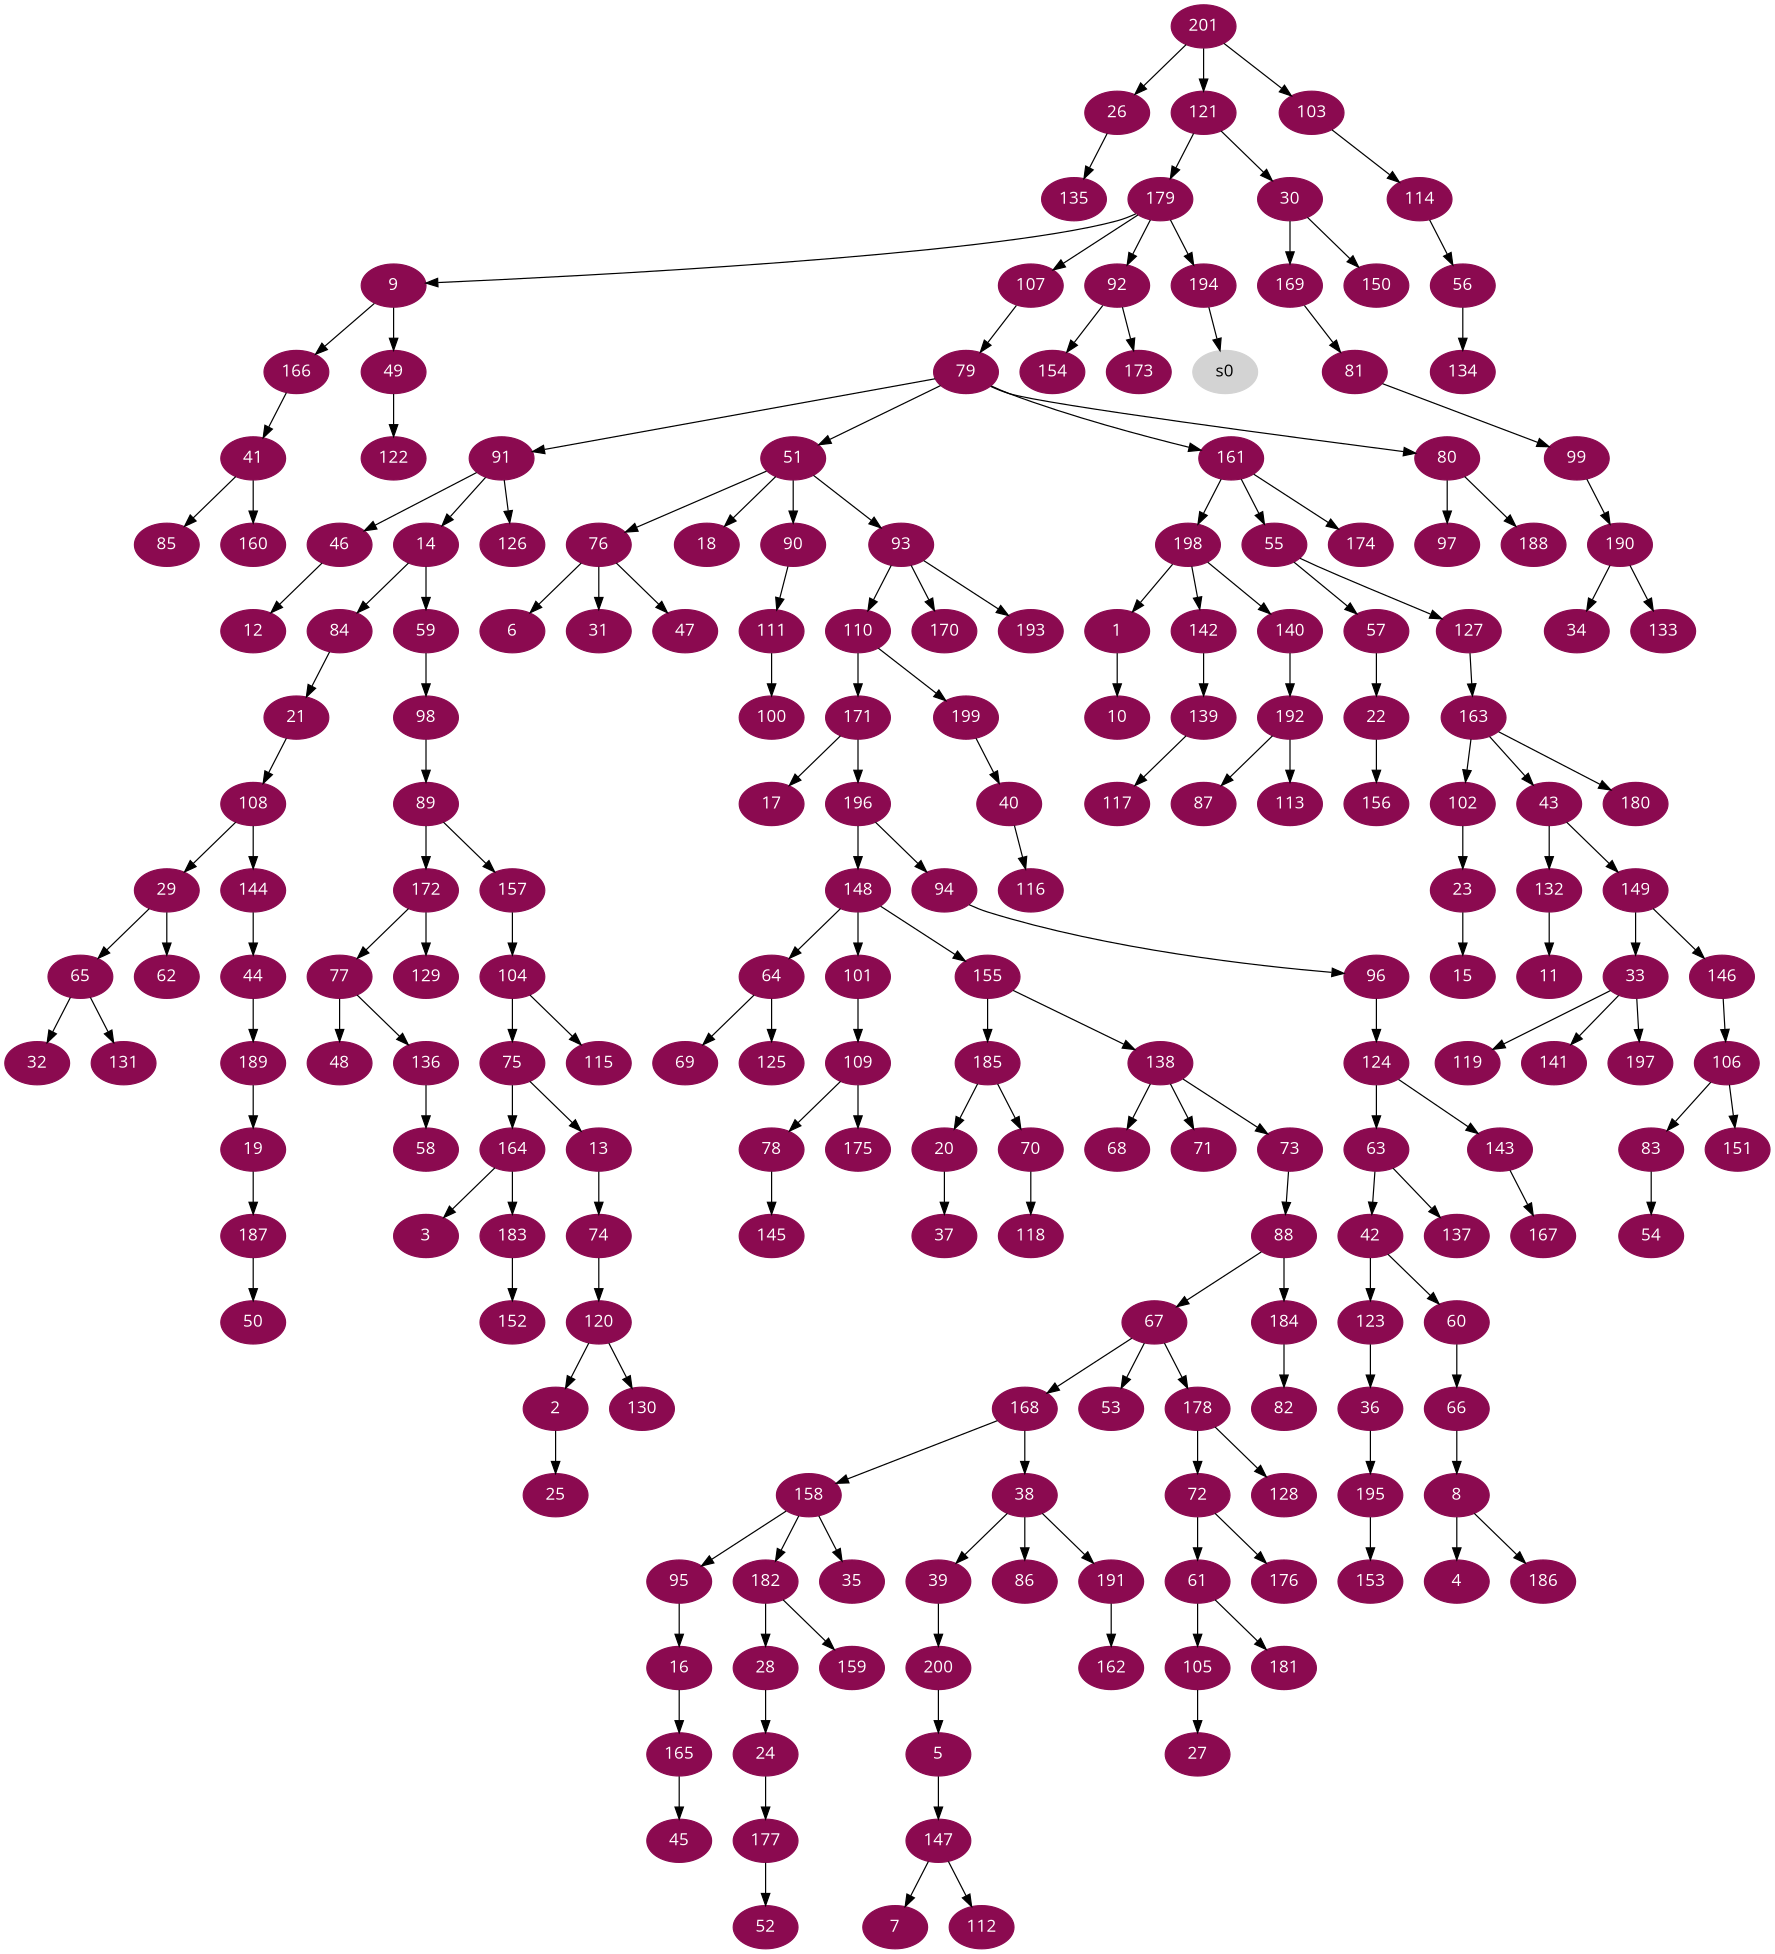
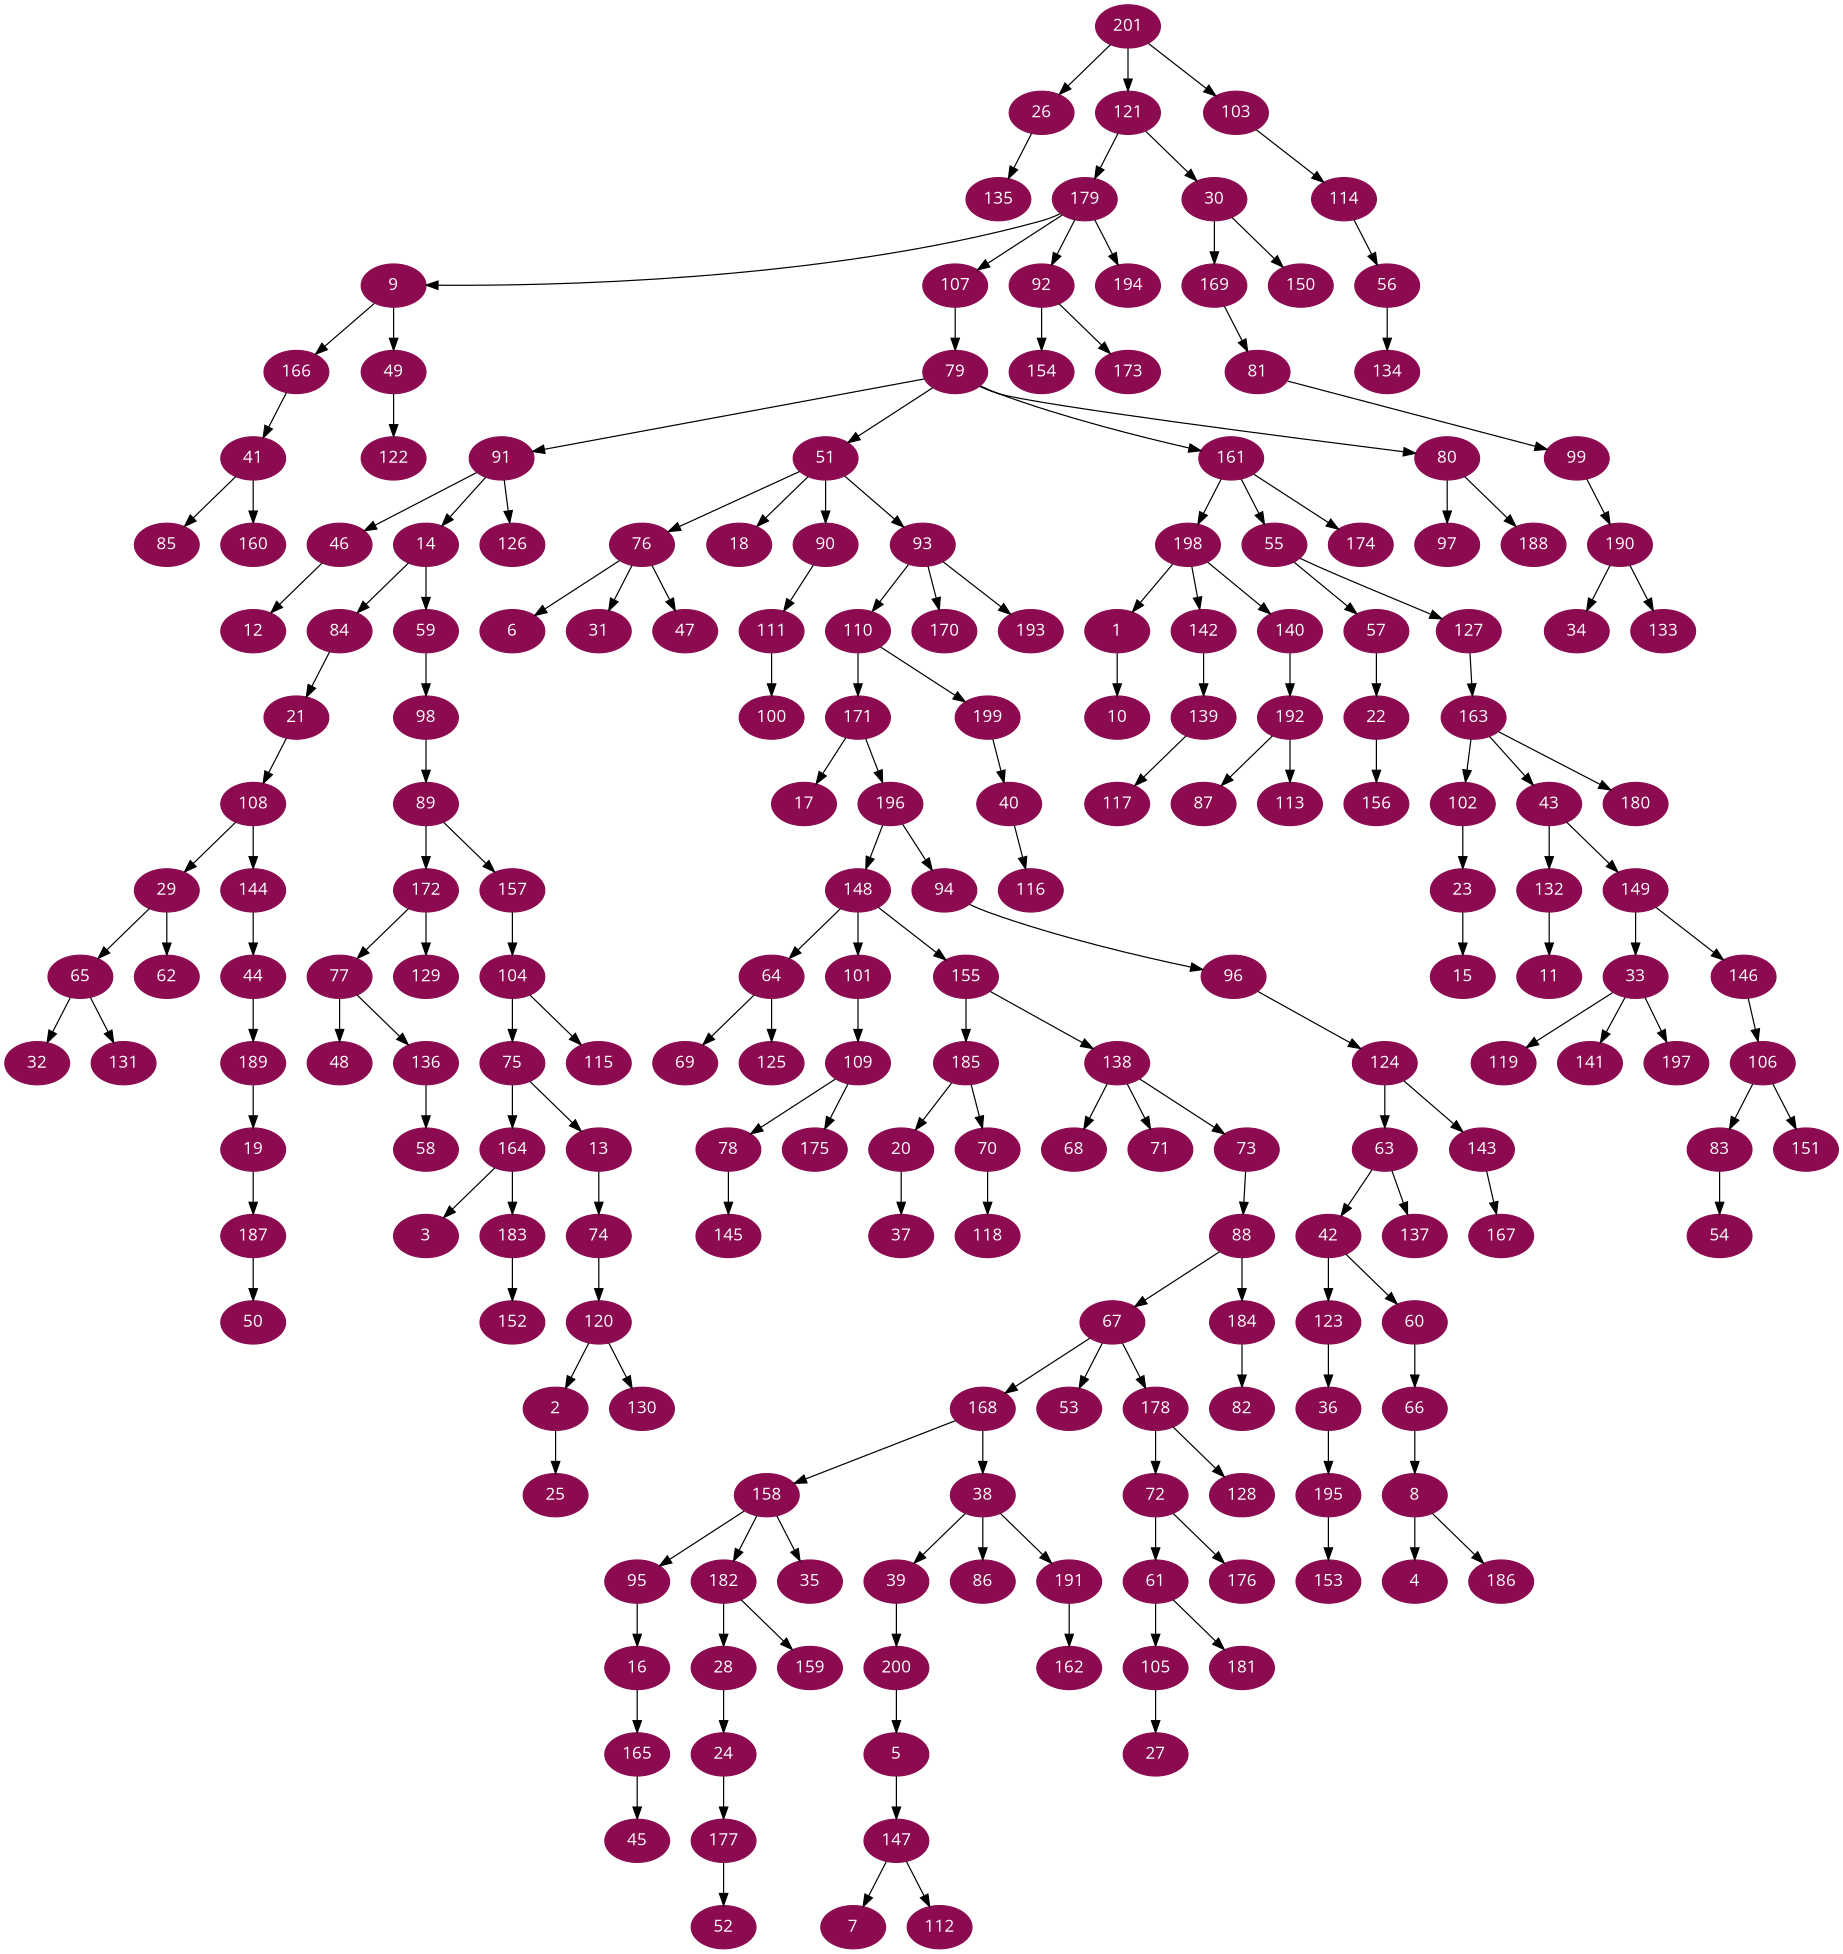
node "s0": removed
